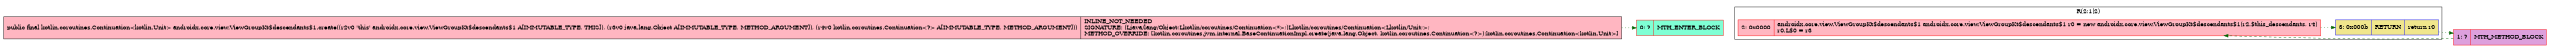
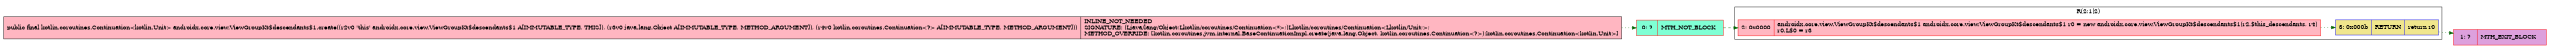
node "0: ?": text "MTH_ENTER_BLOCK" -> "MTH_NOT_BLOCK"
node "1: ?": text "MTH_METHOD_BLOCK" -> "MTH_EXIT_BLOCK"
edge "1: ?" -> "2: 0x0000": now "0: ?" -> "2: 0x0000"
